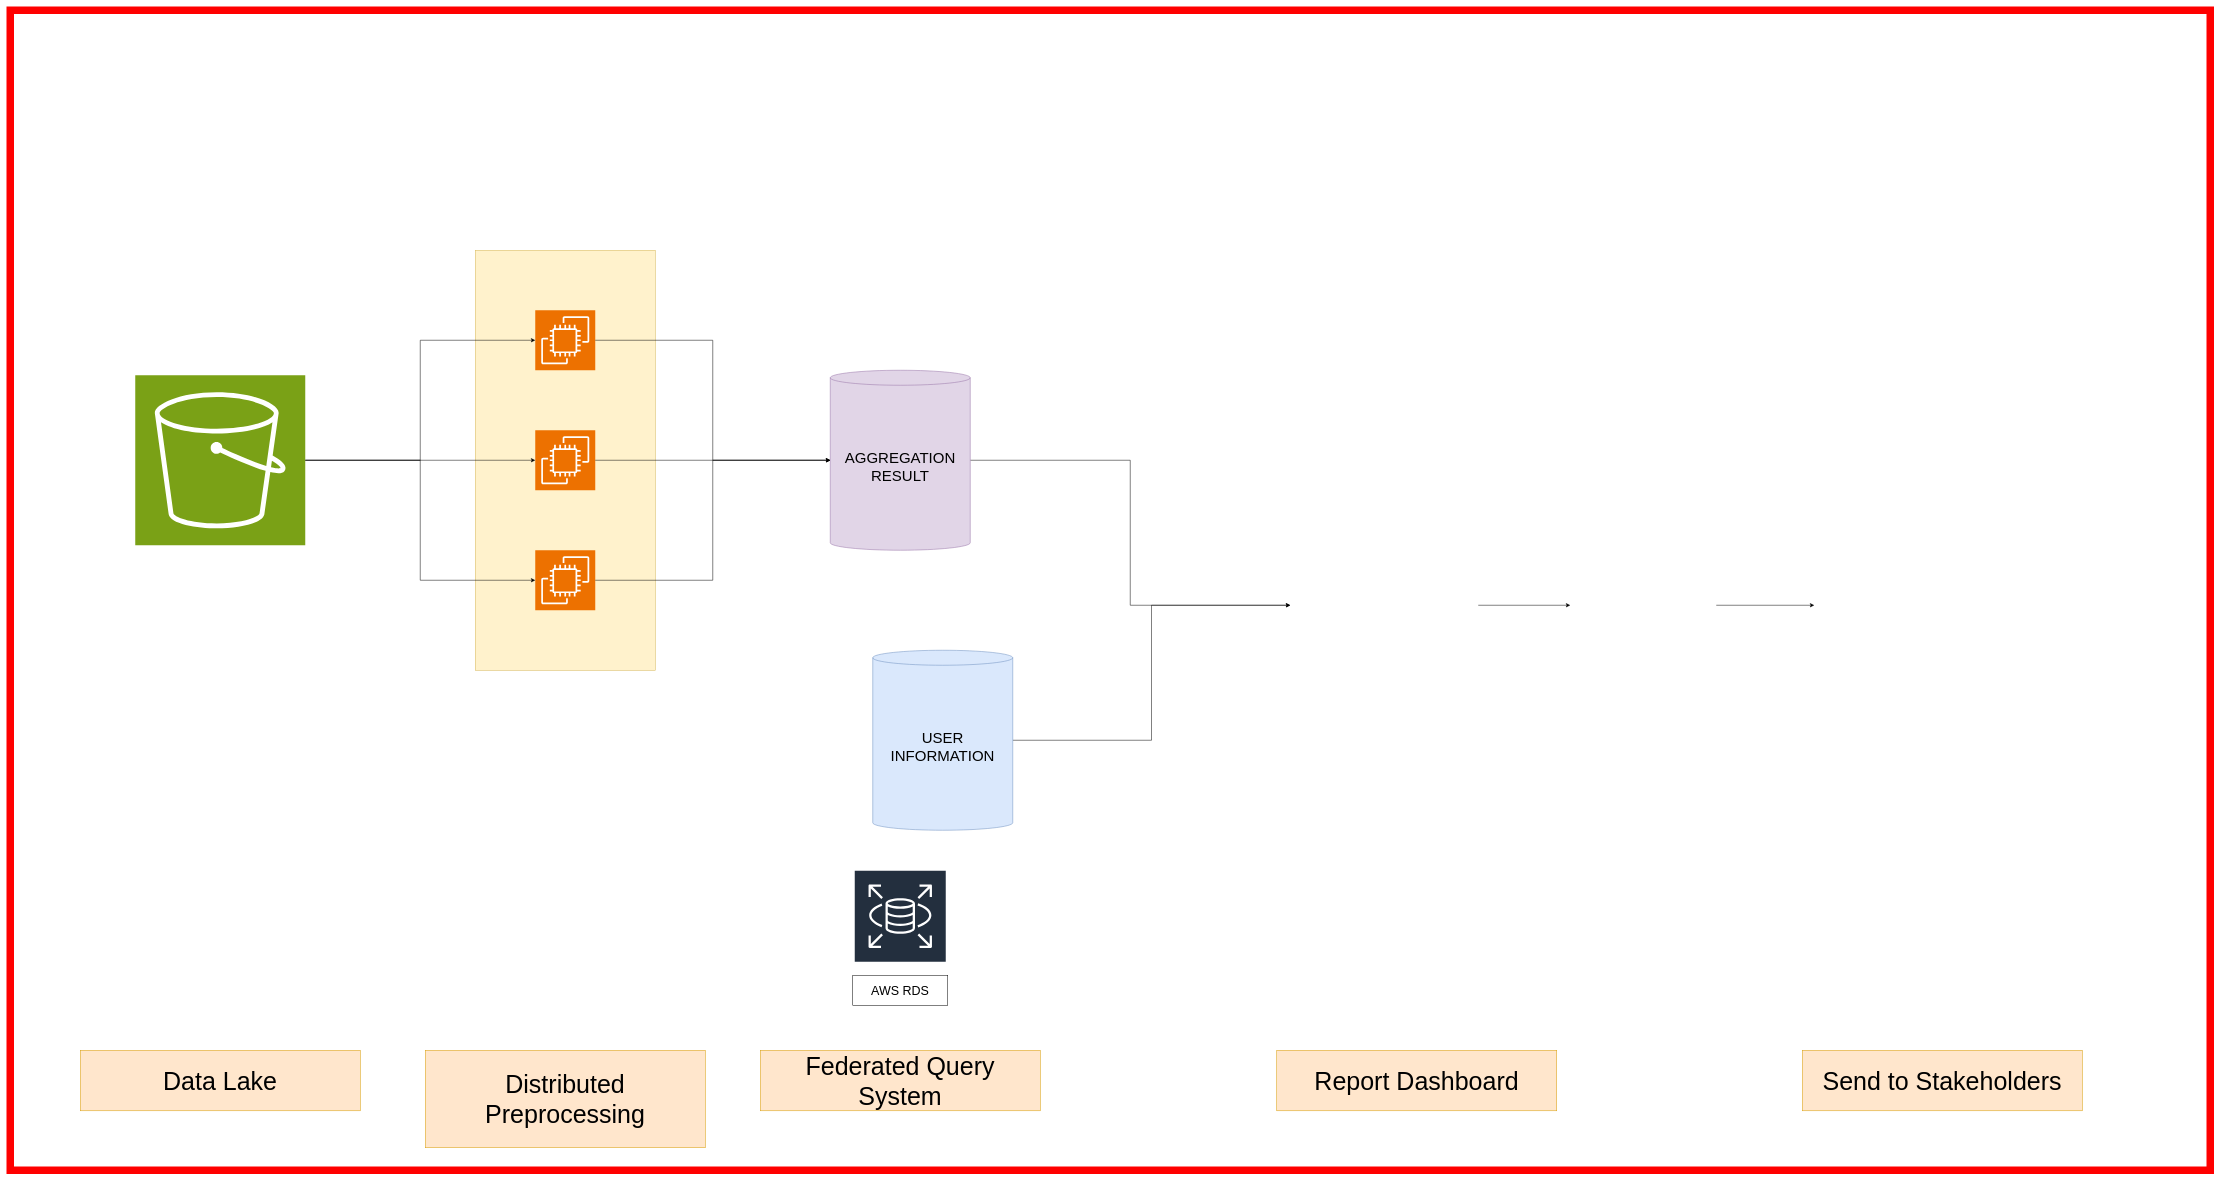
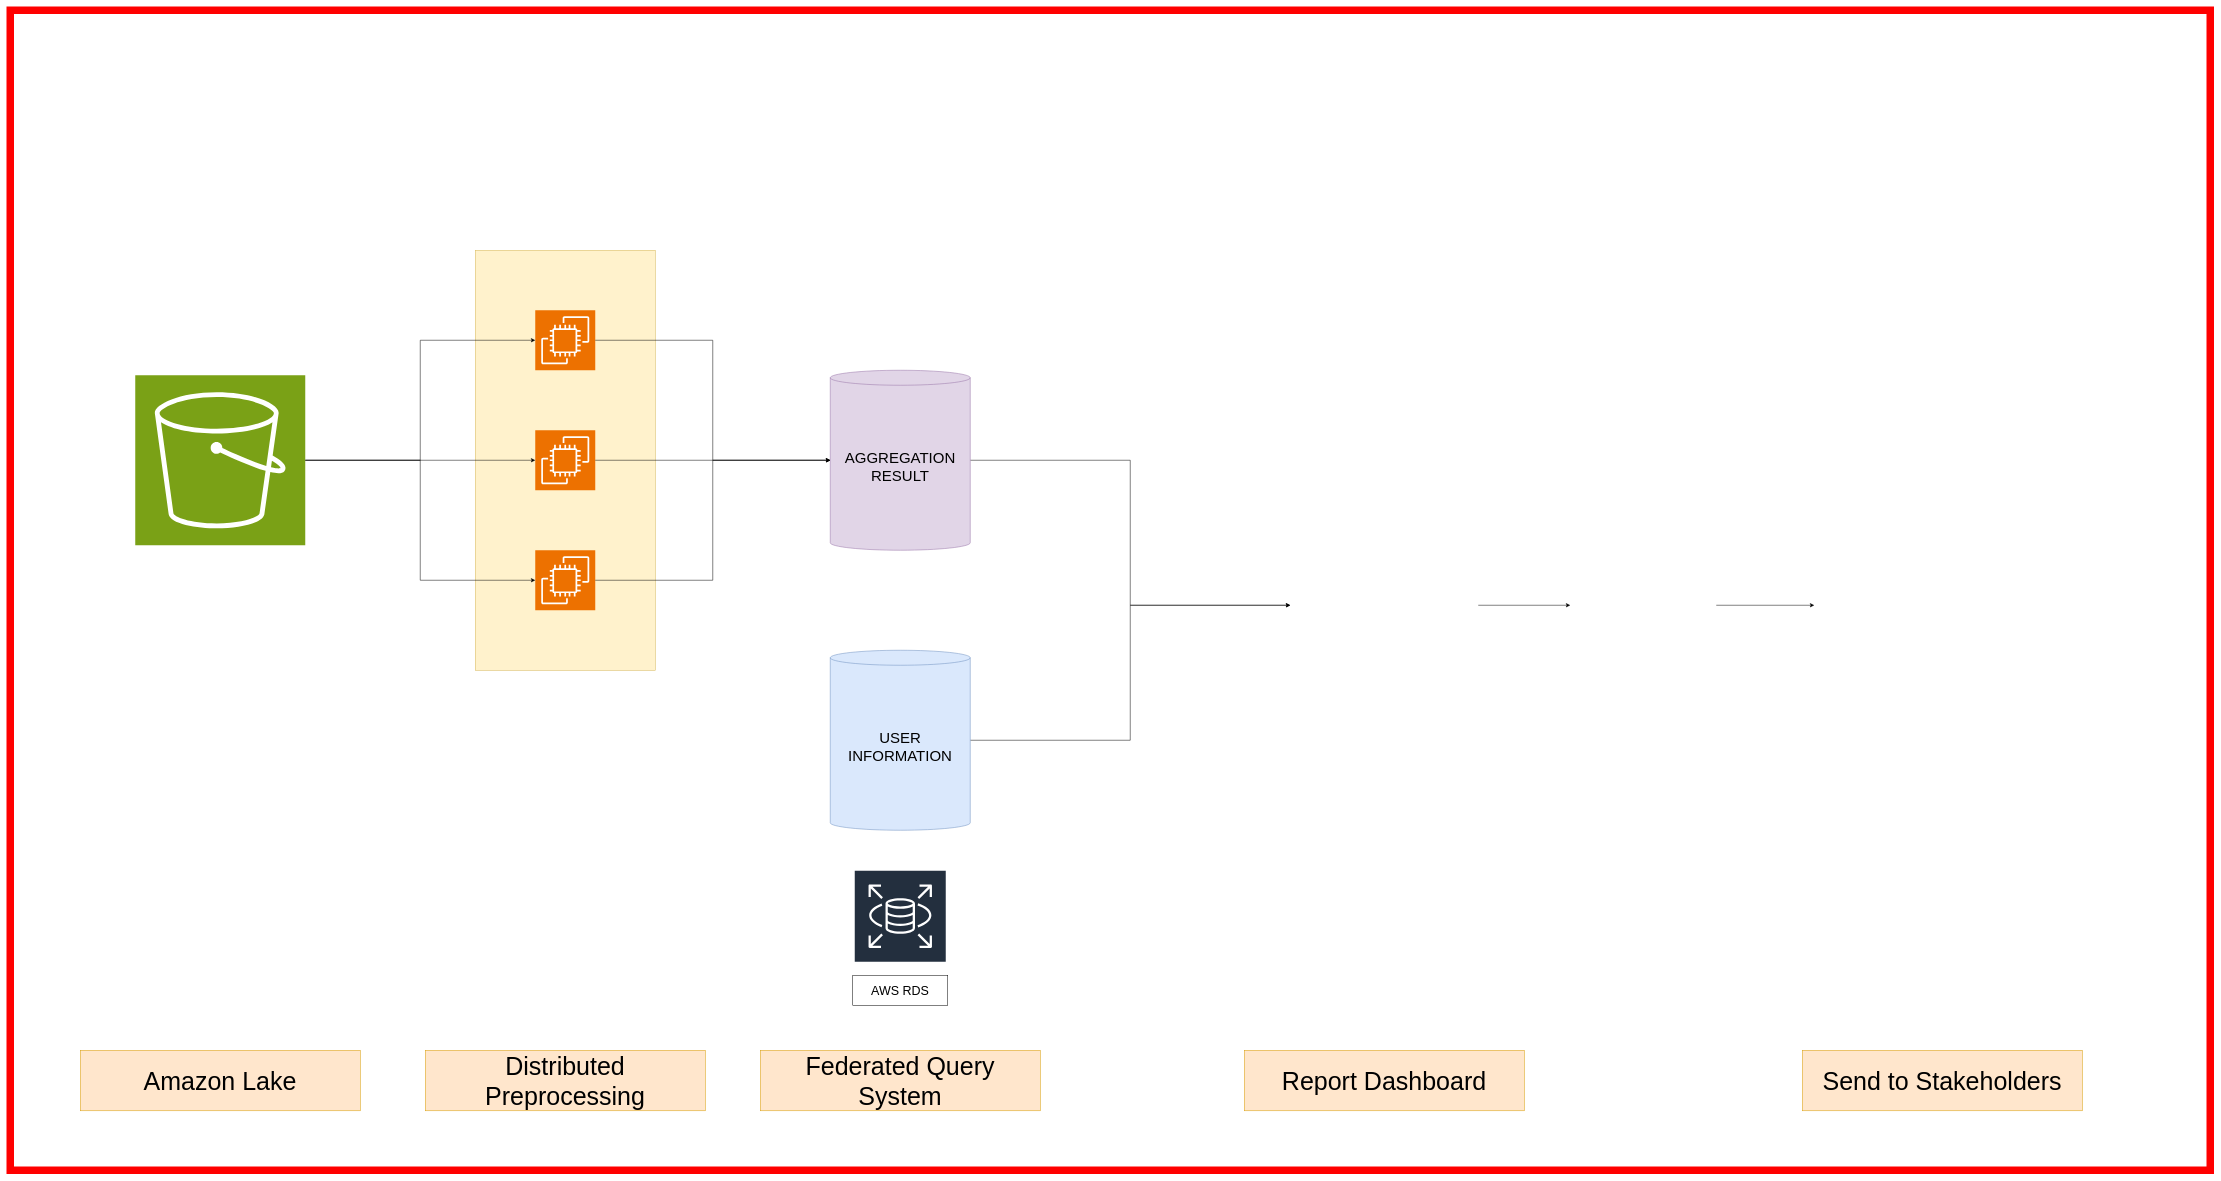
node "USER INFORMATION": moved (943, 740) -> (900, 740)
node "Data Lake": label "Data Lake" -> "Amazon Lake"
node "Report Dashboard": moved (1417, 1081) -> (1384, 1081)
node "Distributed Preprocessing": size 280x98 -> 280x61
